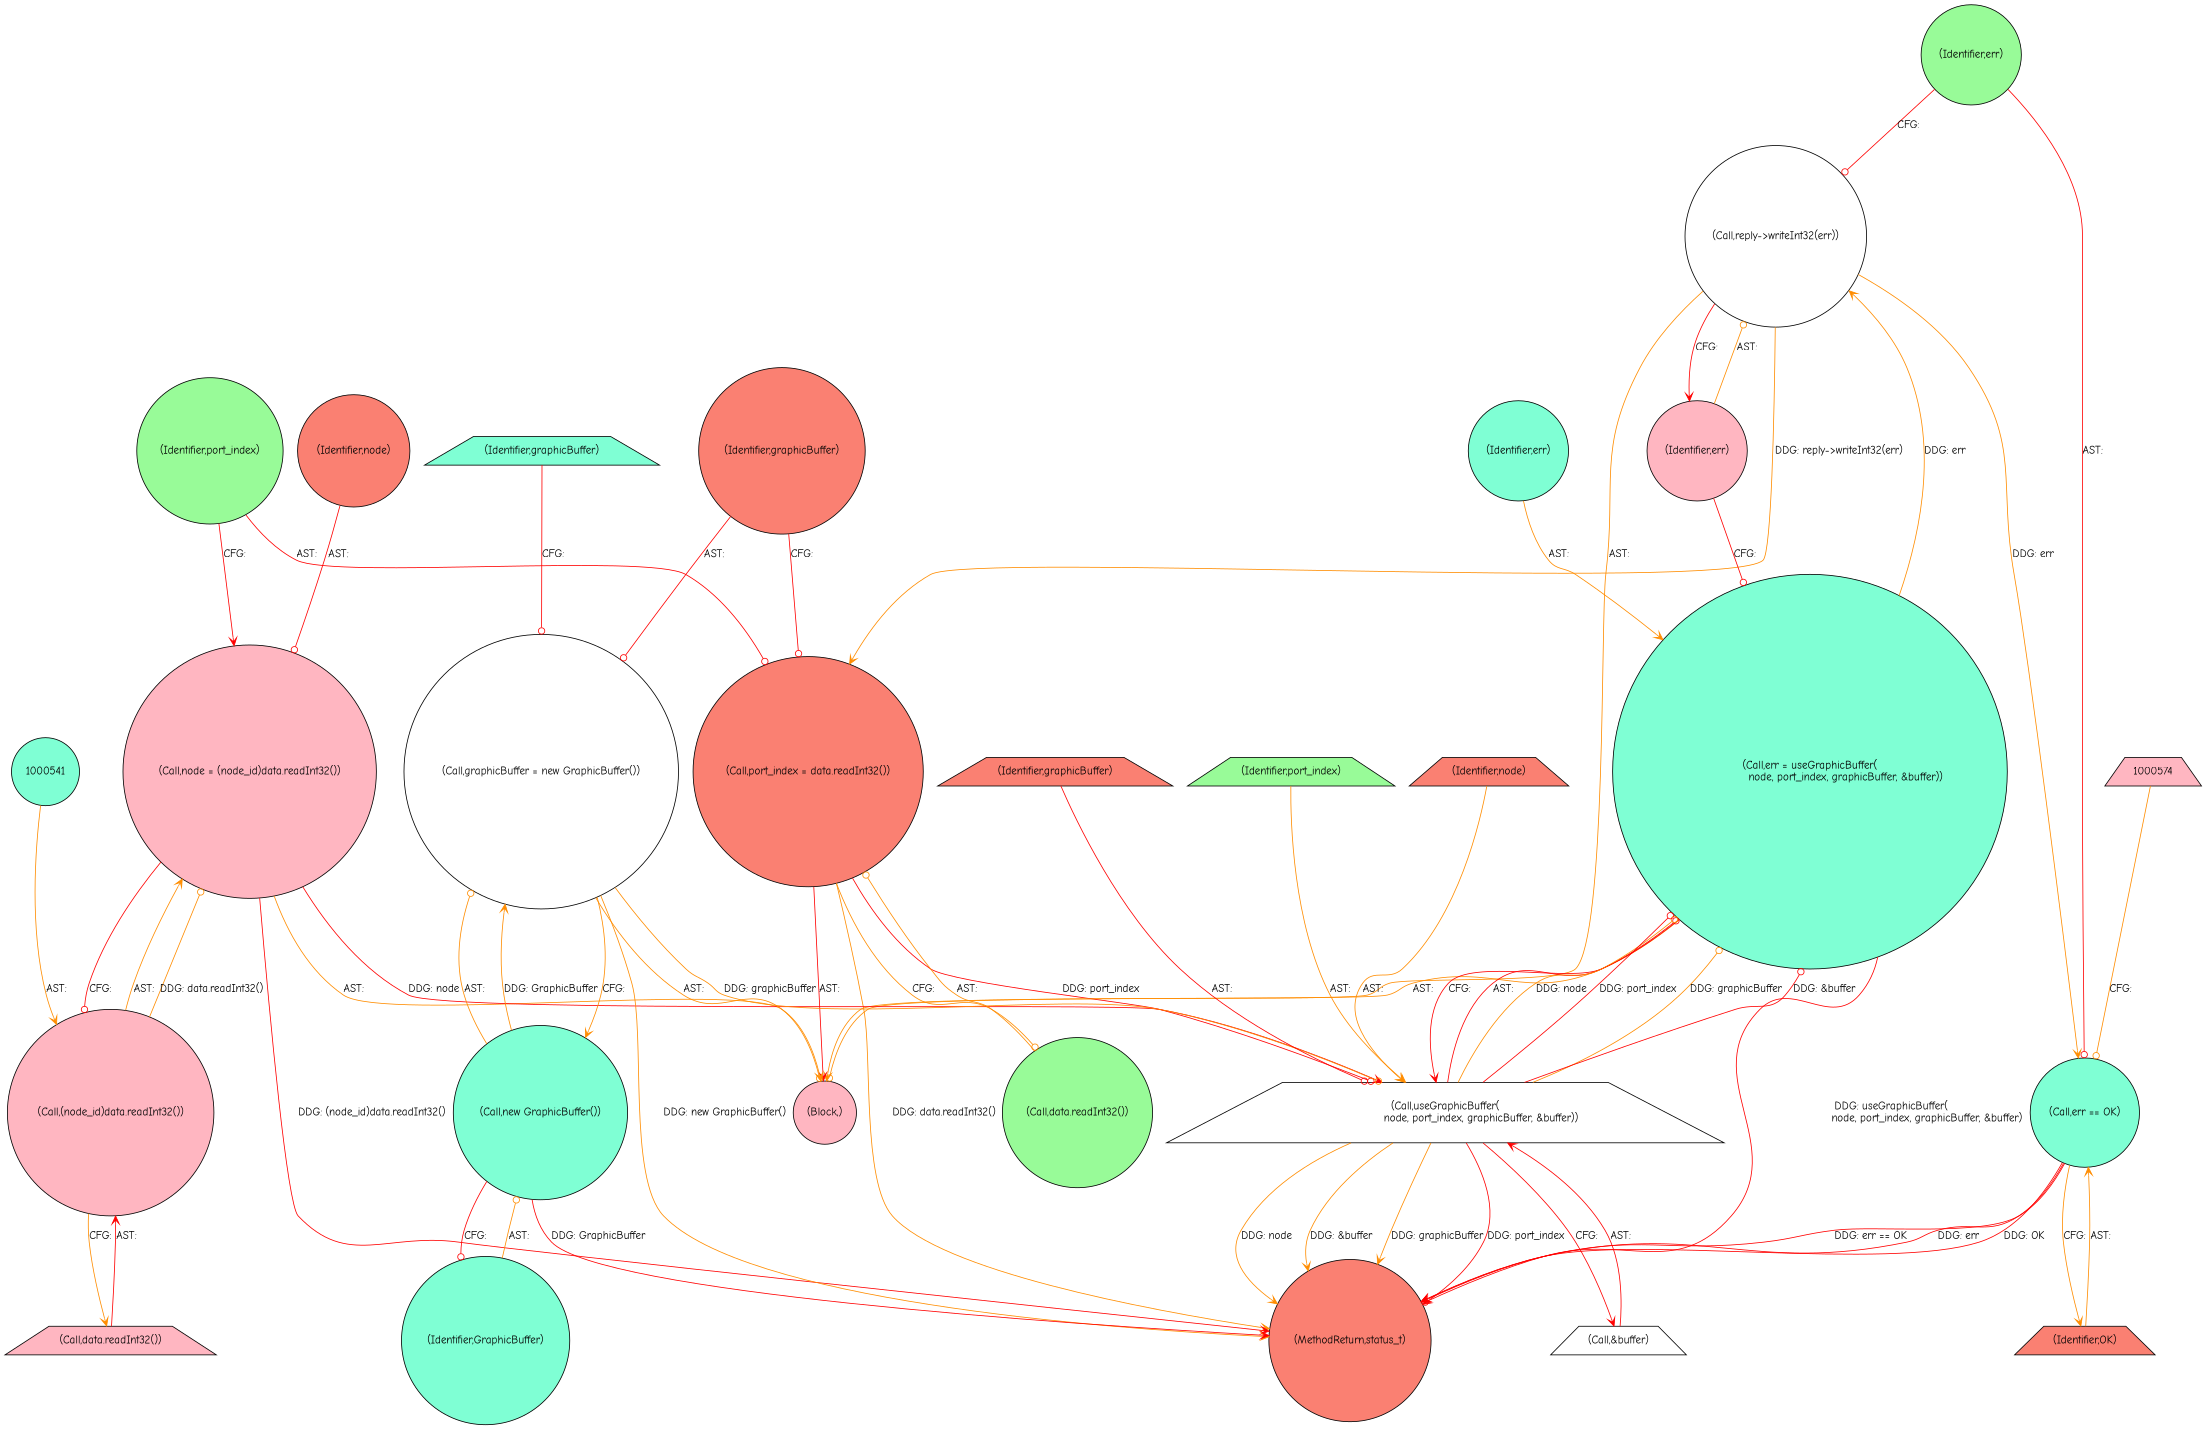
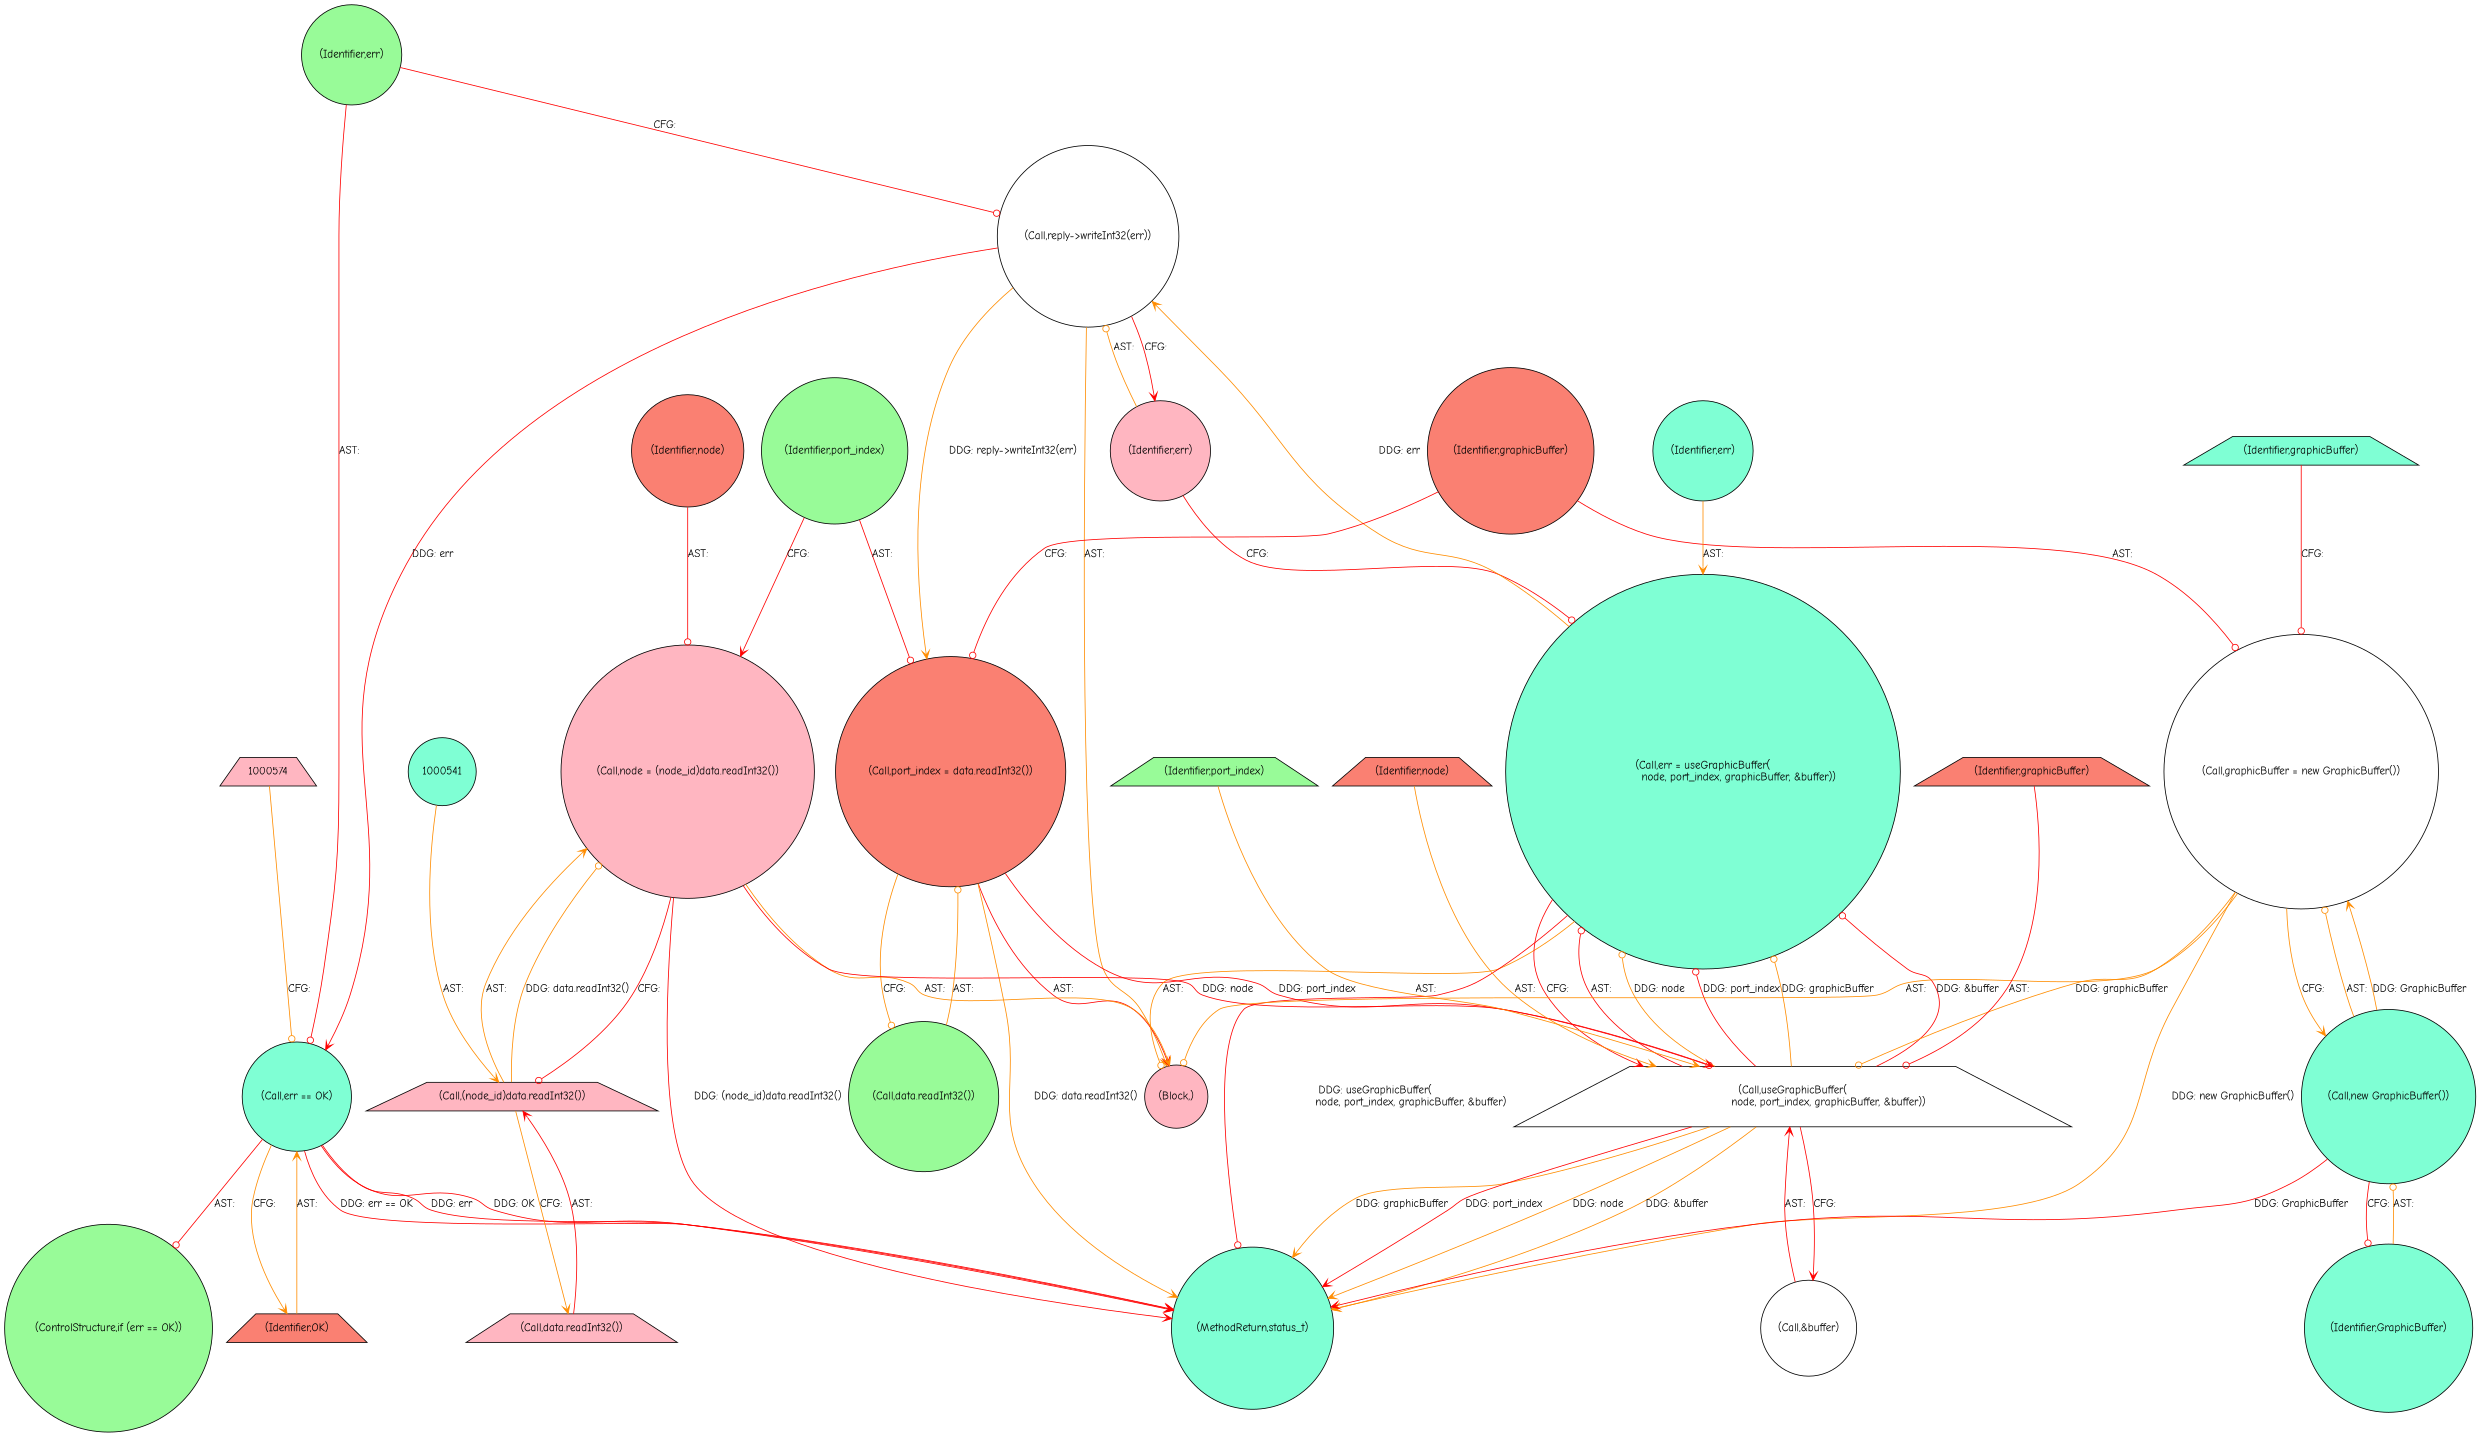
edge "(Call,reply->writeInt32(err))" -> "(Call,err == OK)": color darkorange -> red
node "(Call,(node_id)data.readInt32())": shape circle -> trapezium
node "(ControlStructure,if (err == OK))": added
node "(MethodReturn,status_t)": fillcolor salmon -> aquamarine
node "(Call,&buffer)": shape trapezium -> circle
